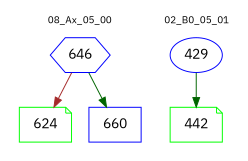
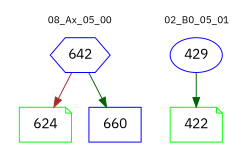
node "646": label "646" -> "642"
node "442": label "442" -> "422"
